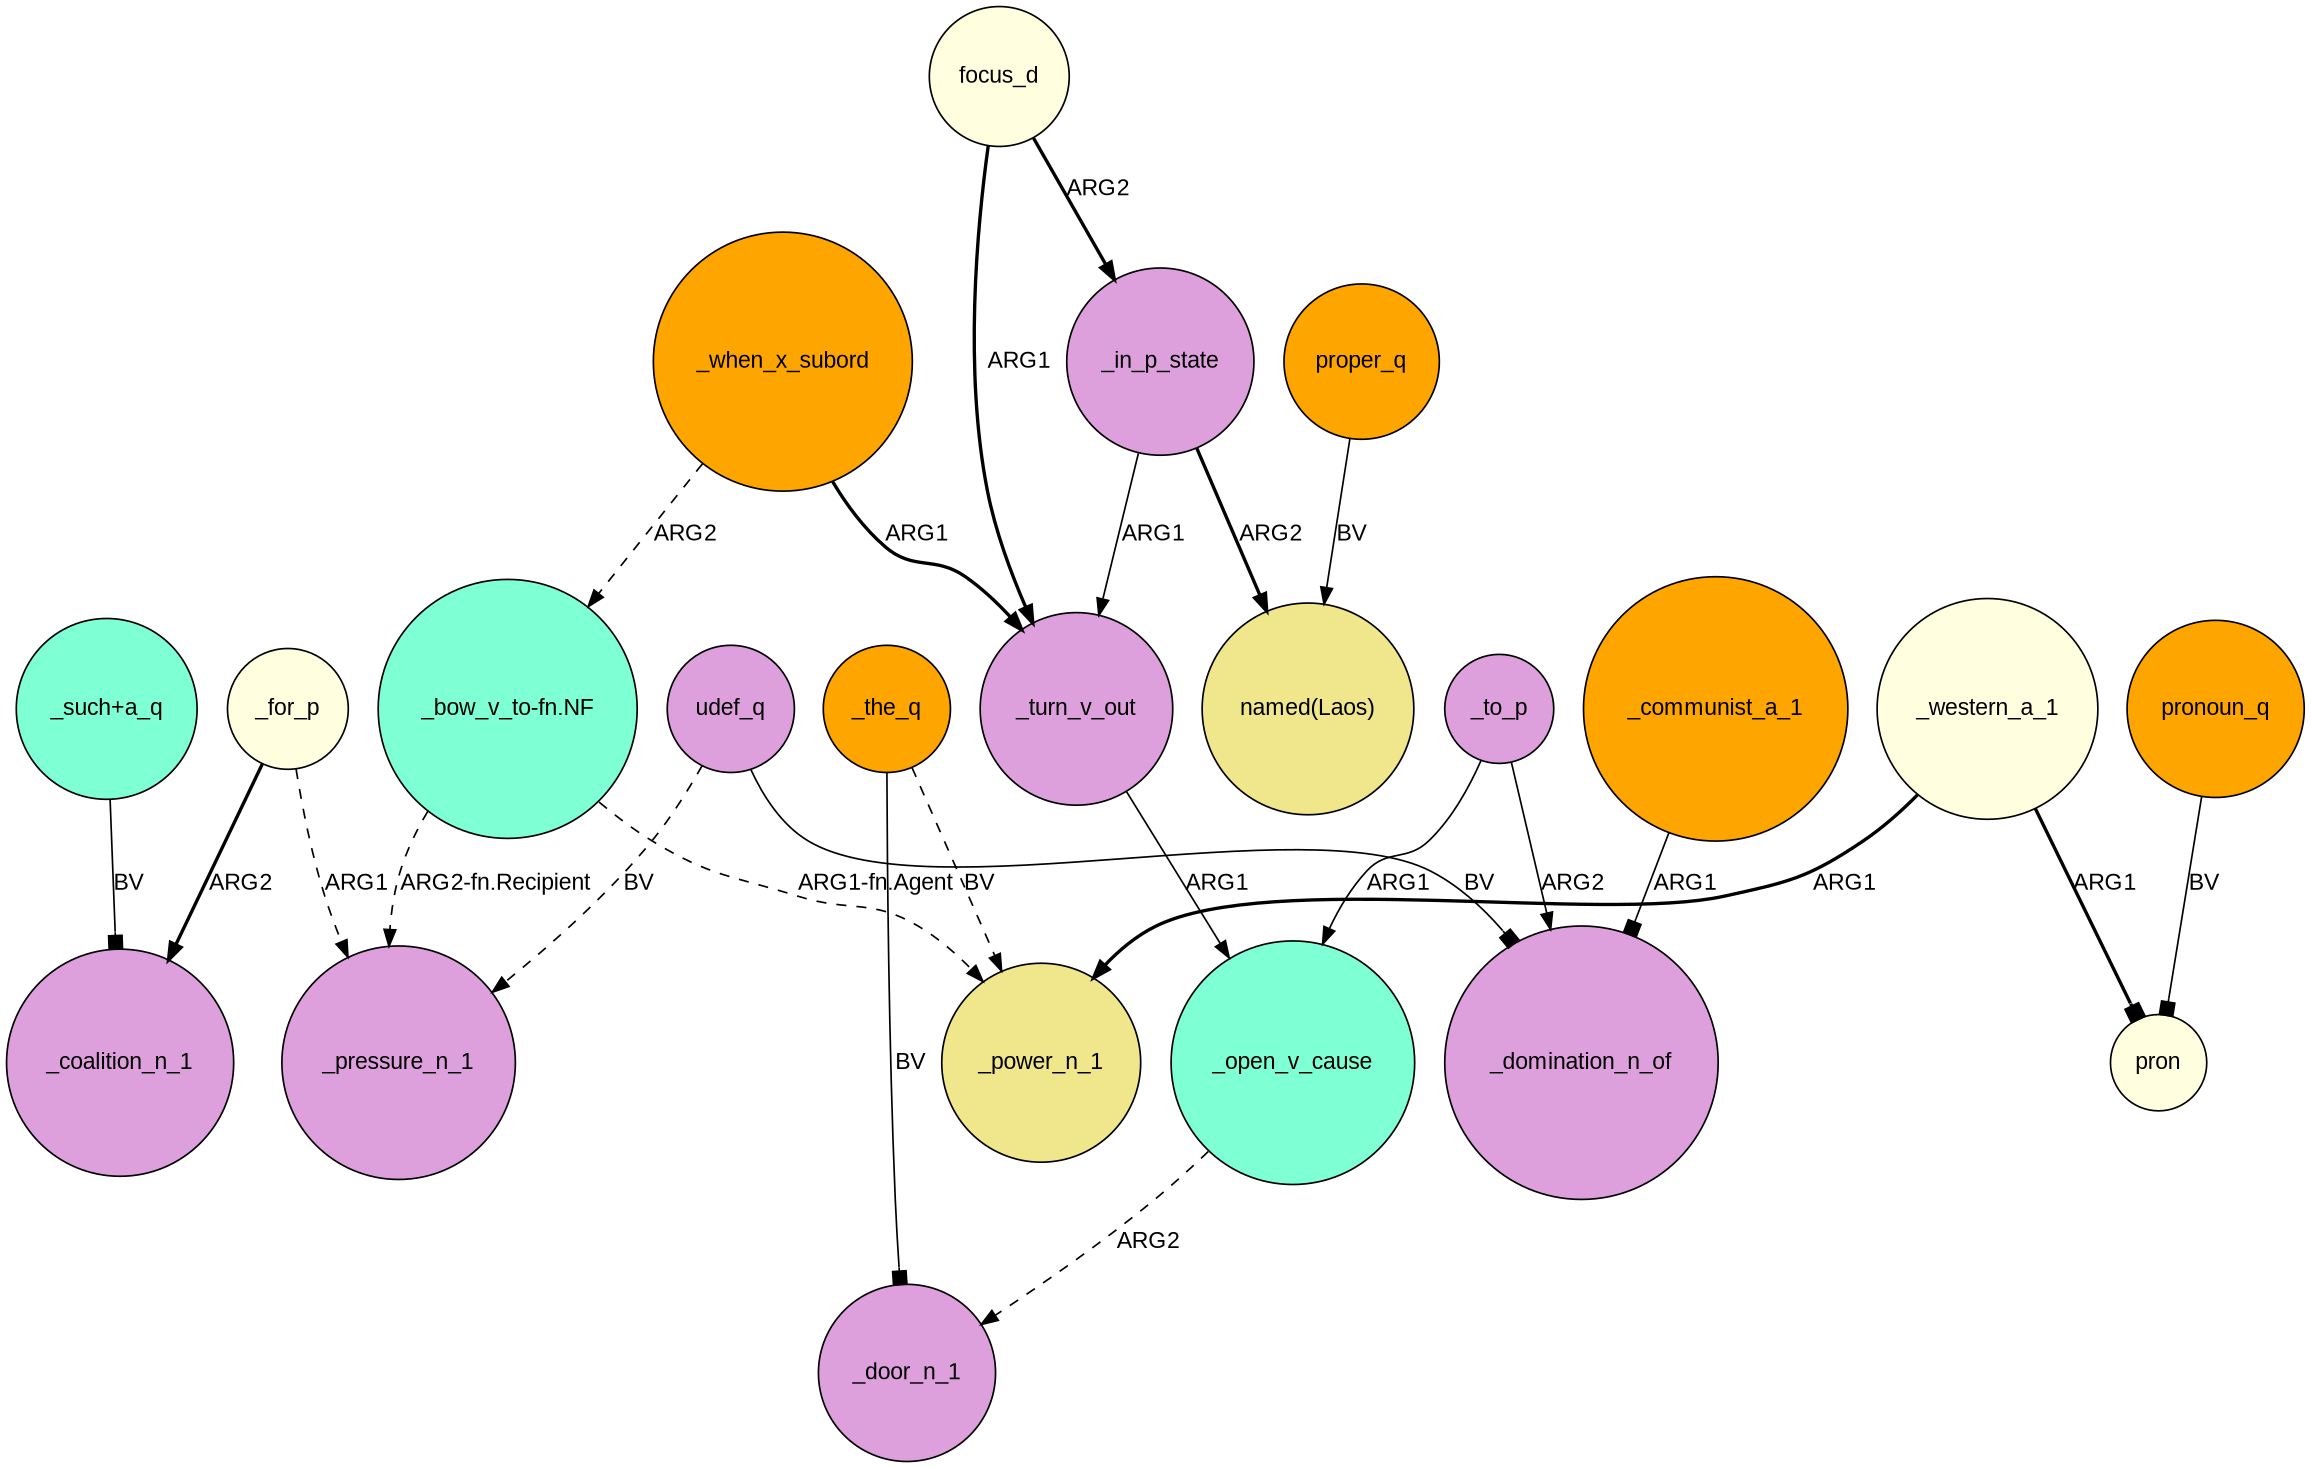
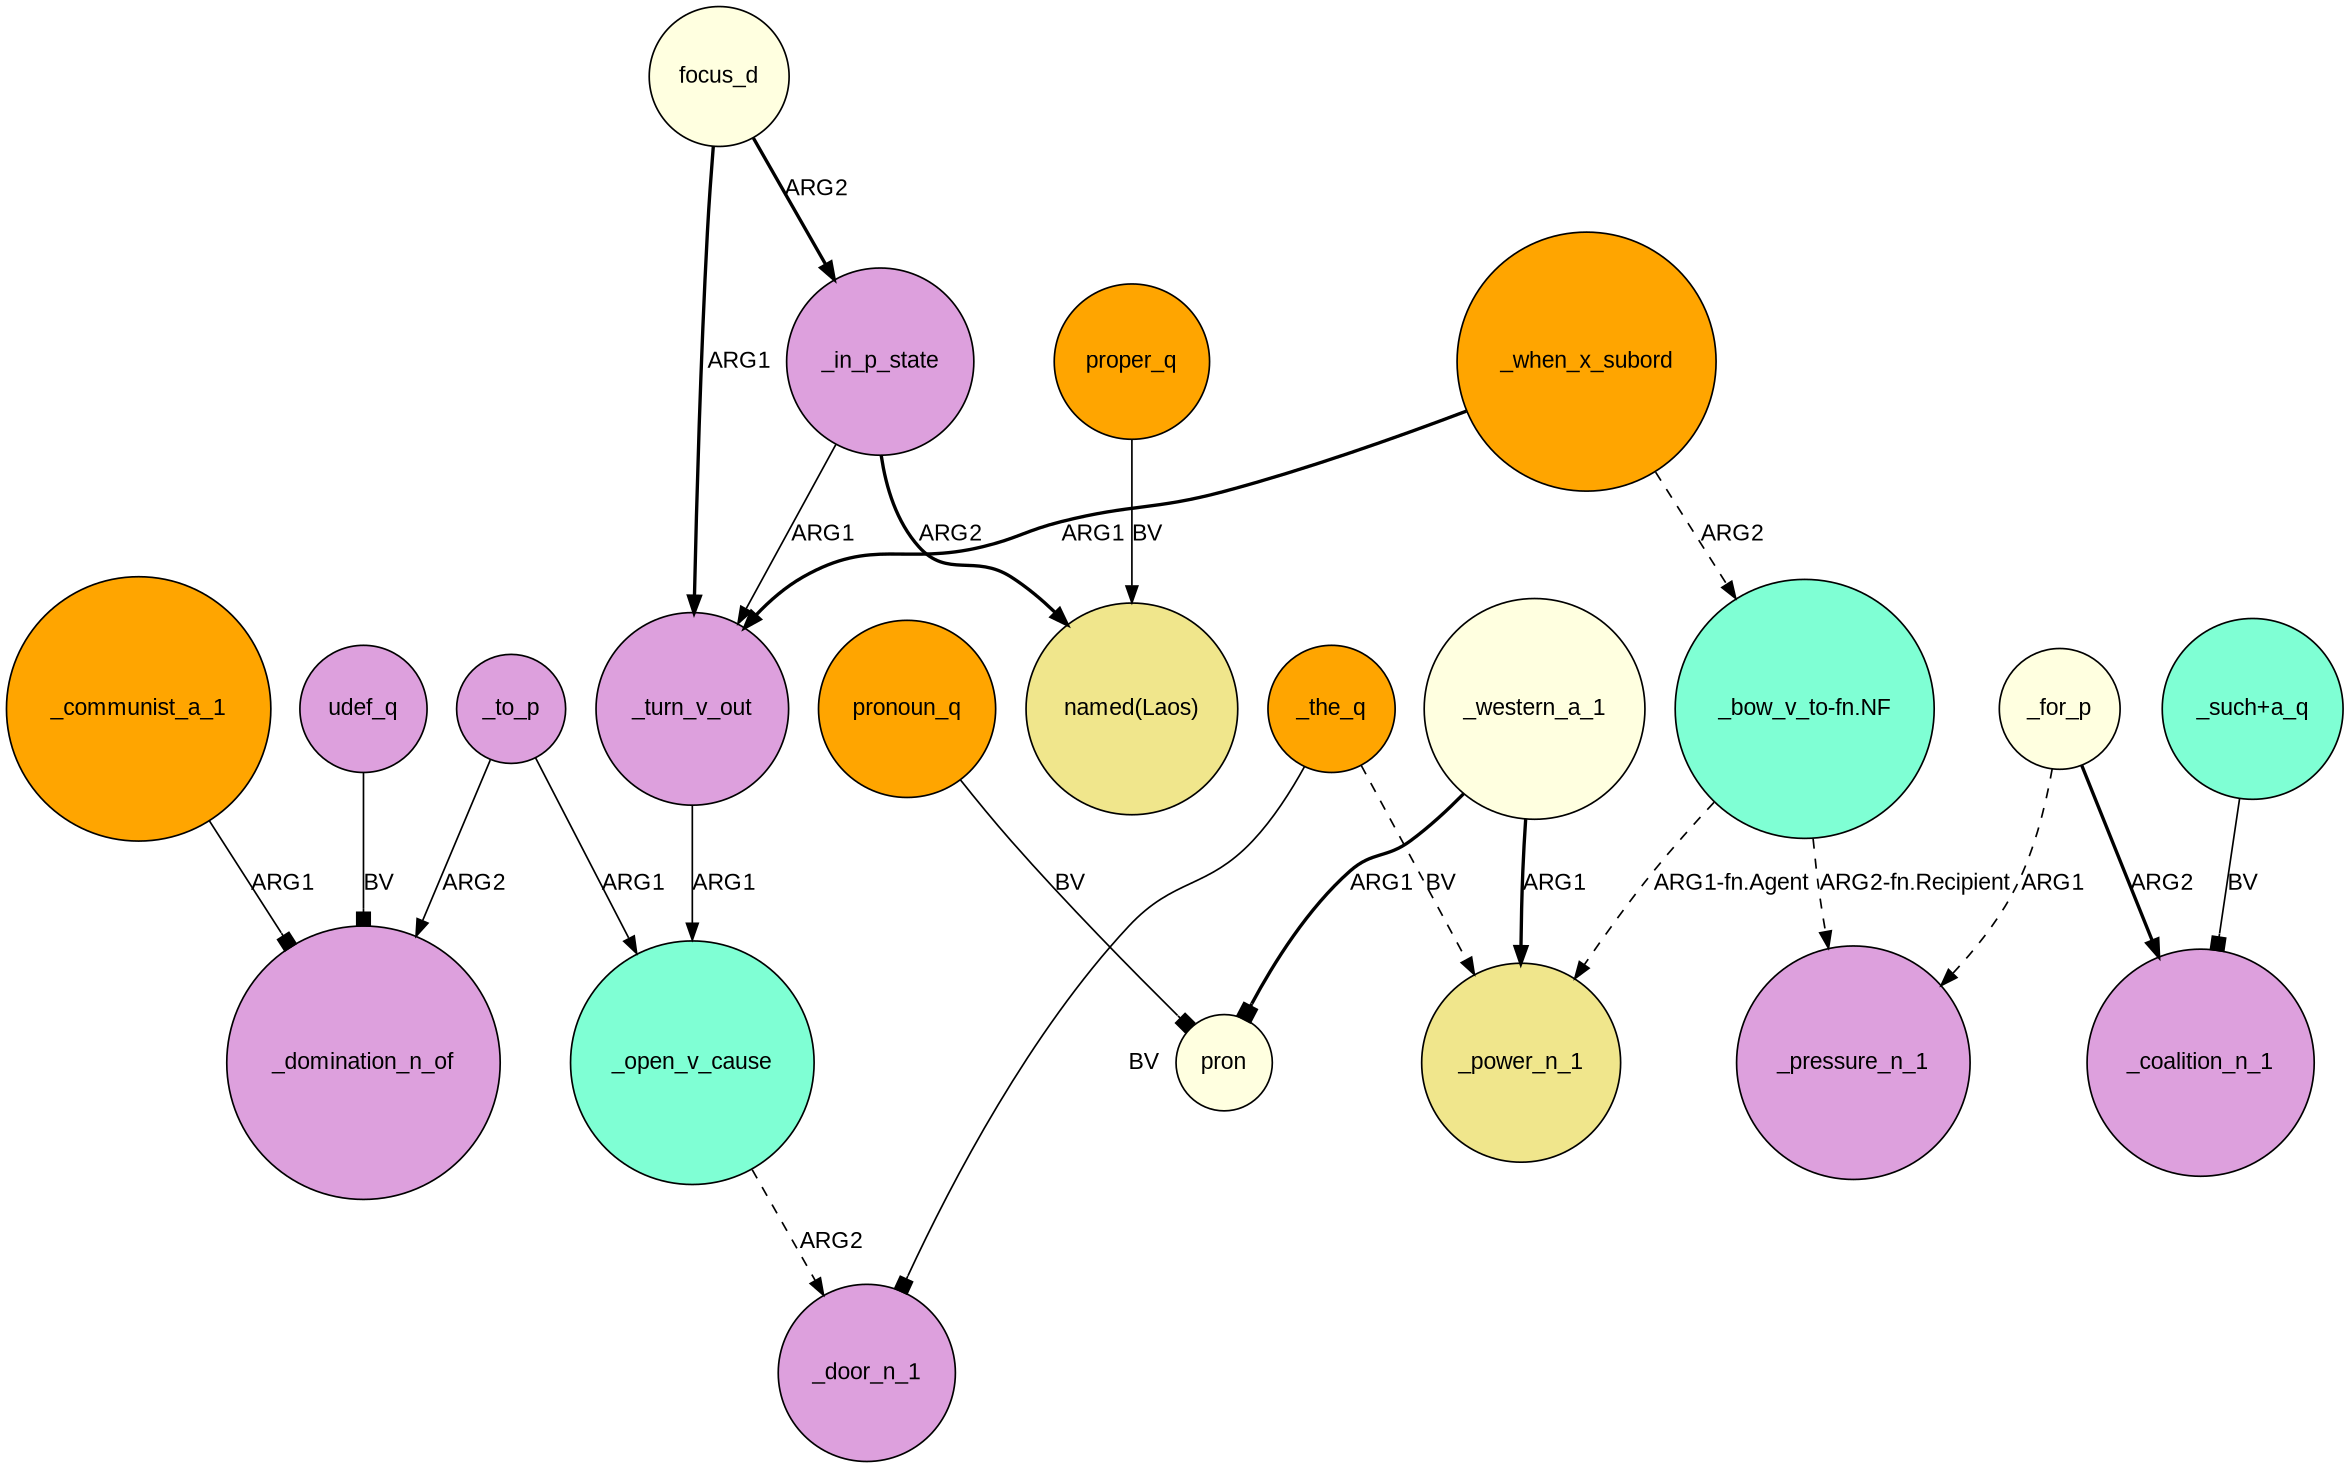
edge "udef_q" -> "_pressure_n_1": removed, label "BV"
